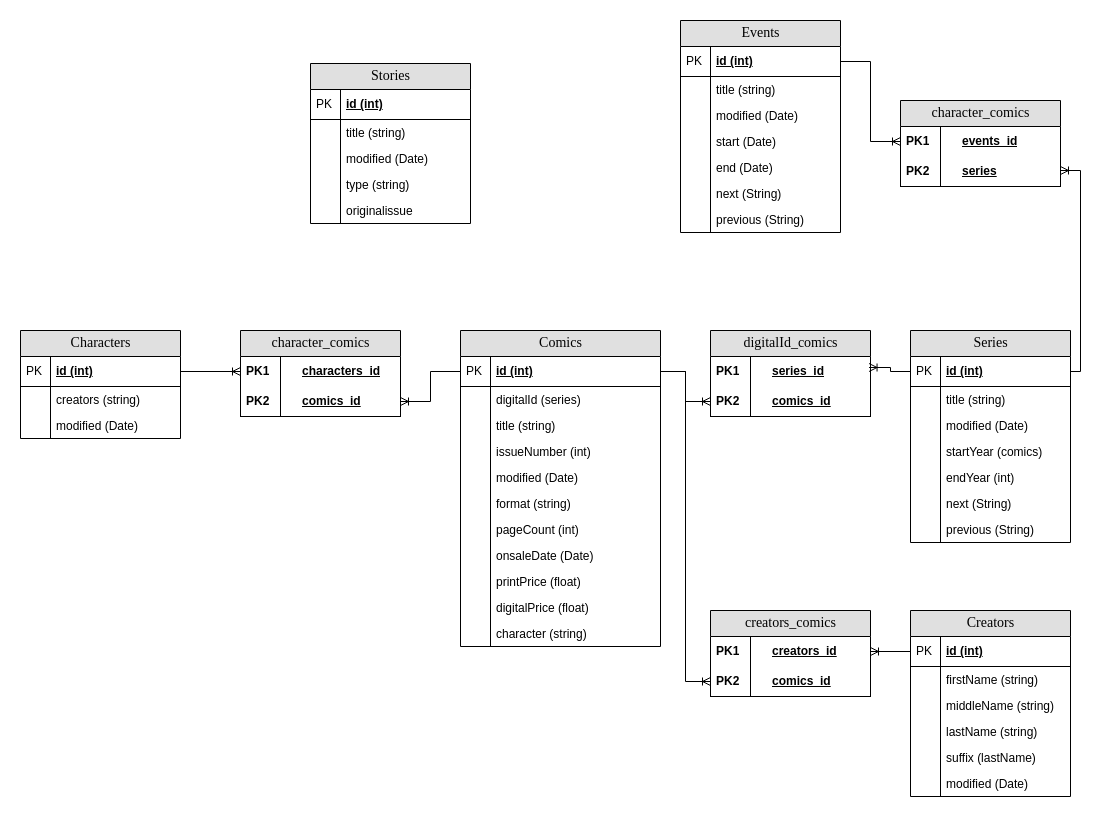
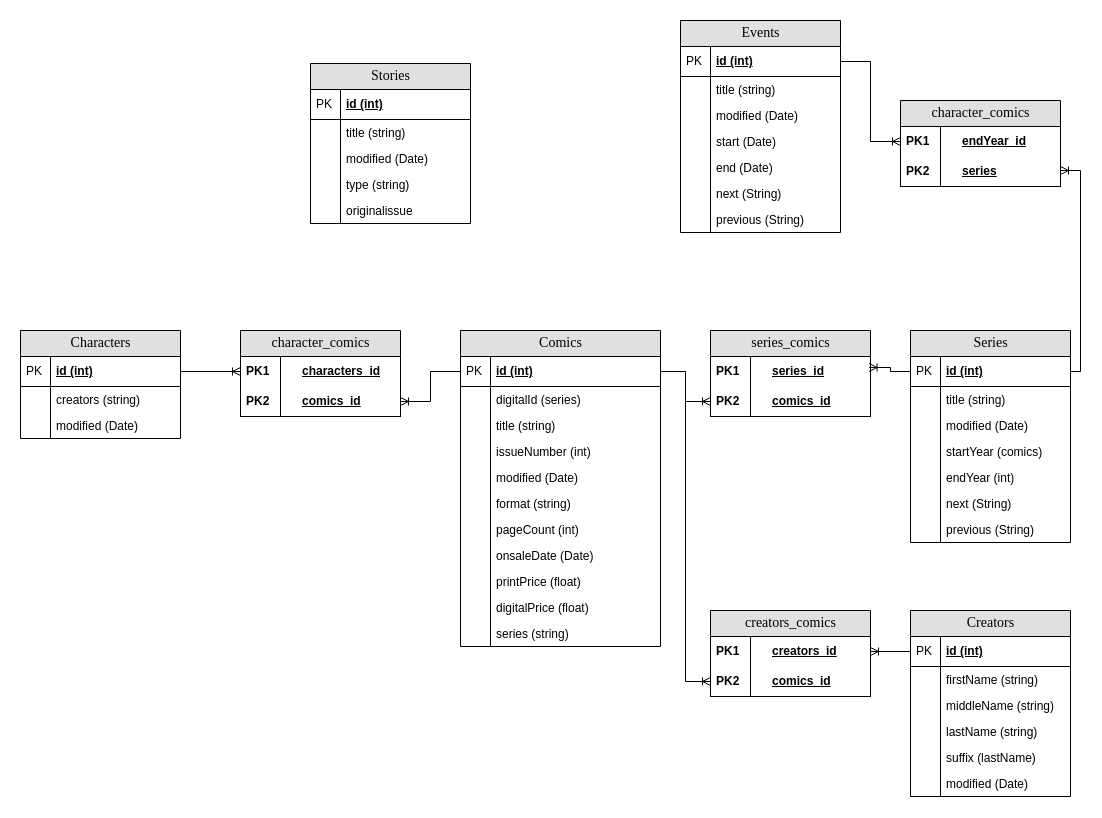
node "events_id": label "events_id" -> "endYear_id"
node "digitalId_comics": label "digitalId_comics" -> "series_comics"
node "character (string)": label "character (string)" -> "series (string)"
